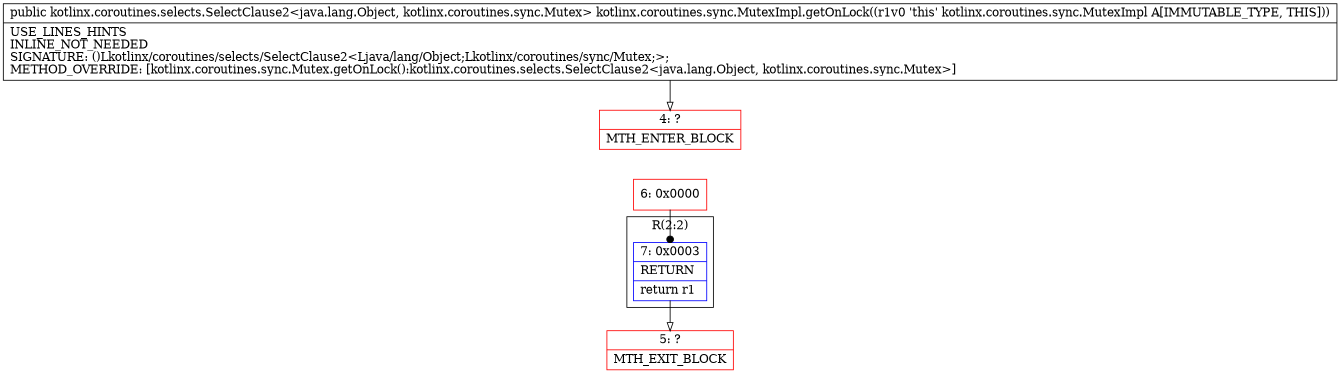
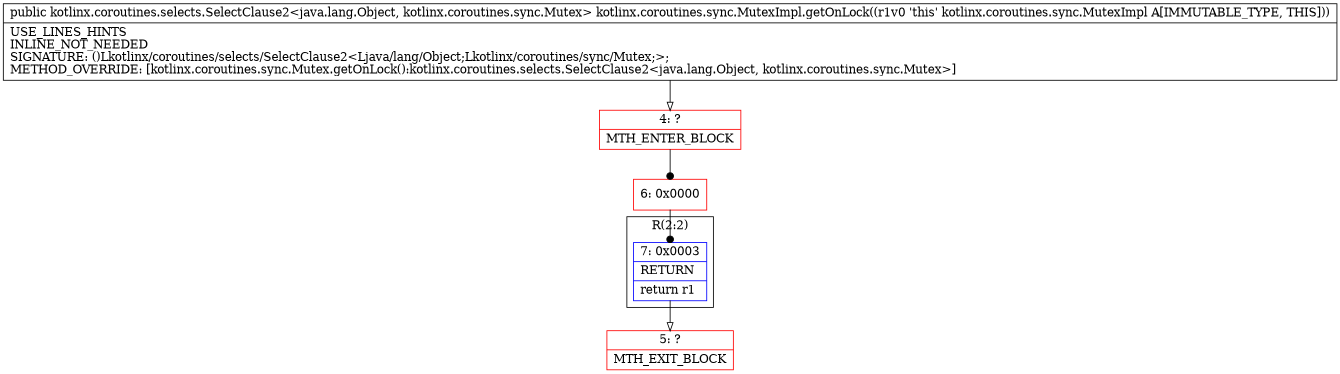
edge "4: ?" -> "6: 0x0000": added
